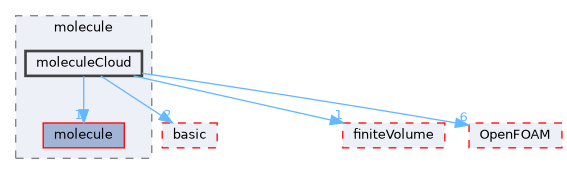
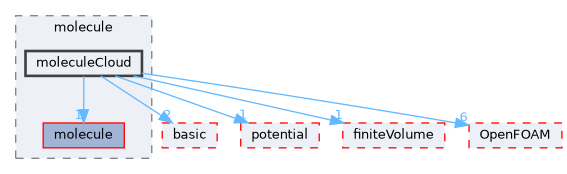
node "potential": added
